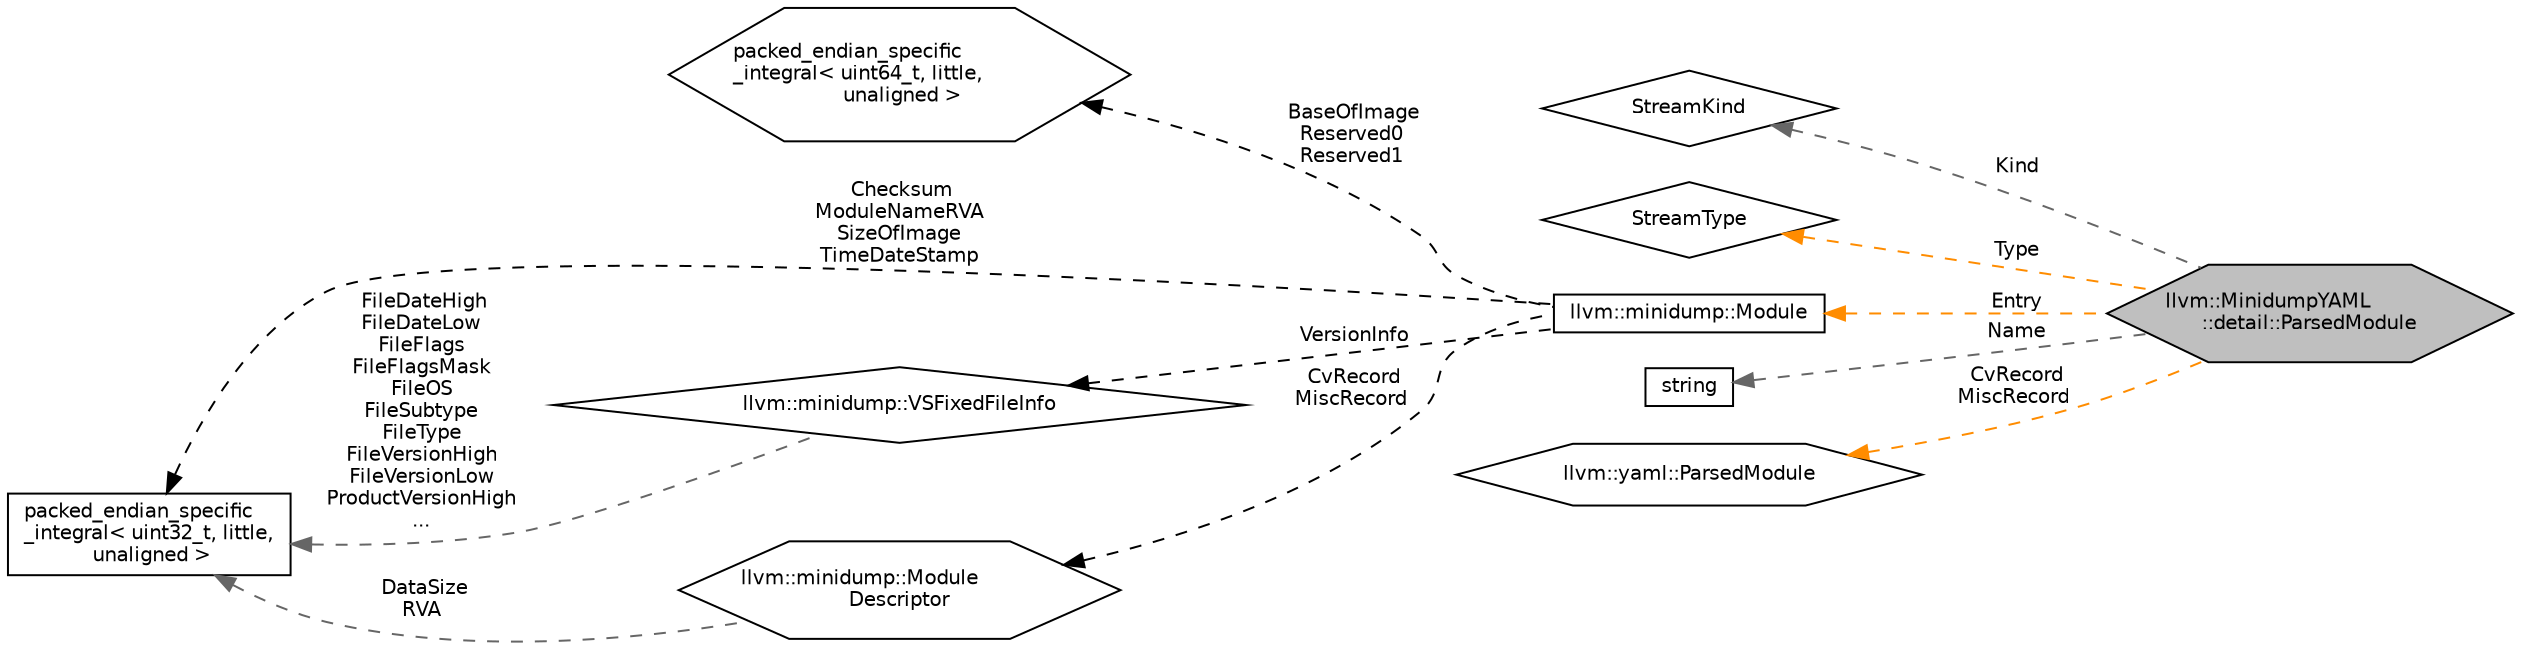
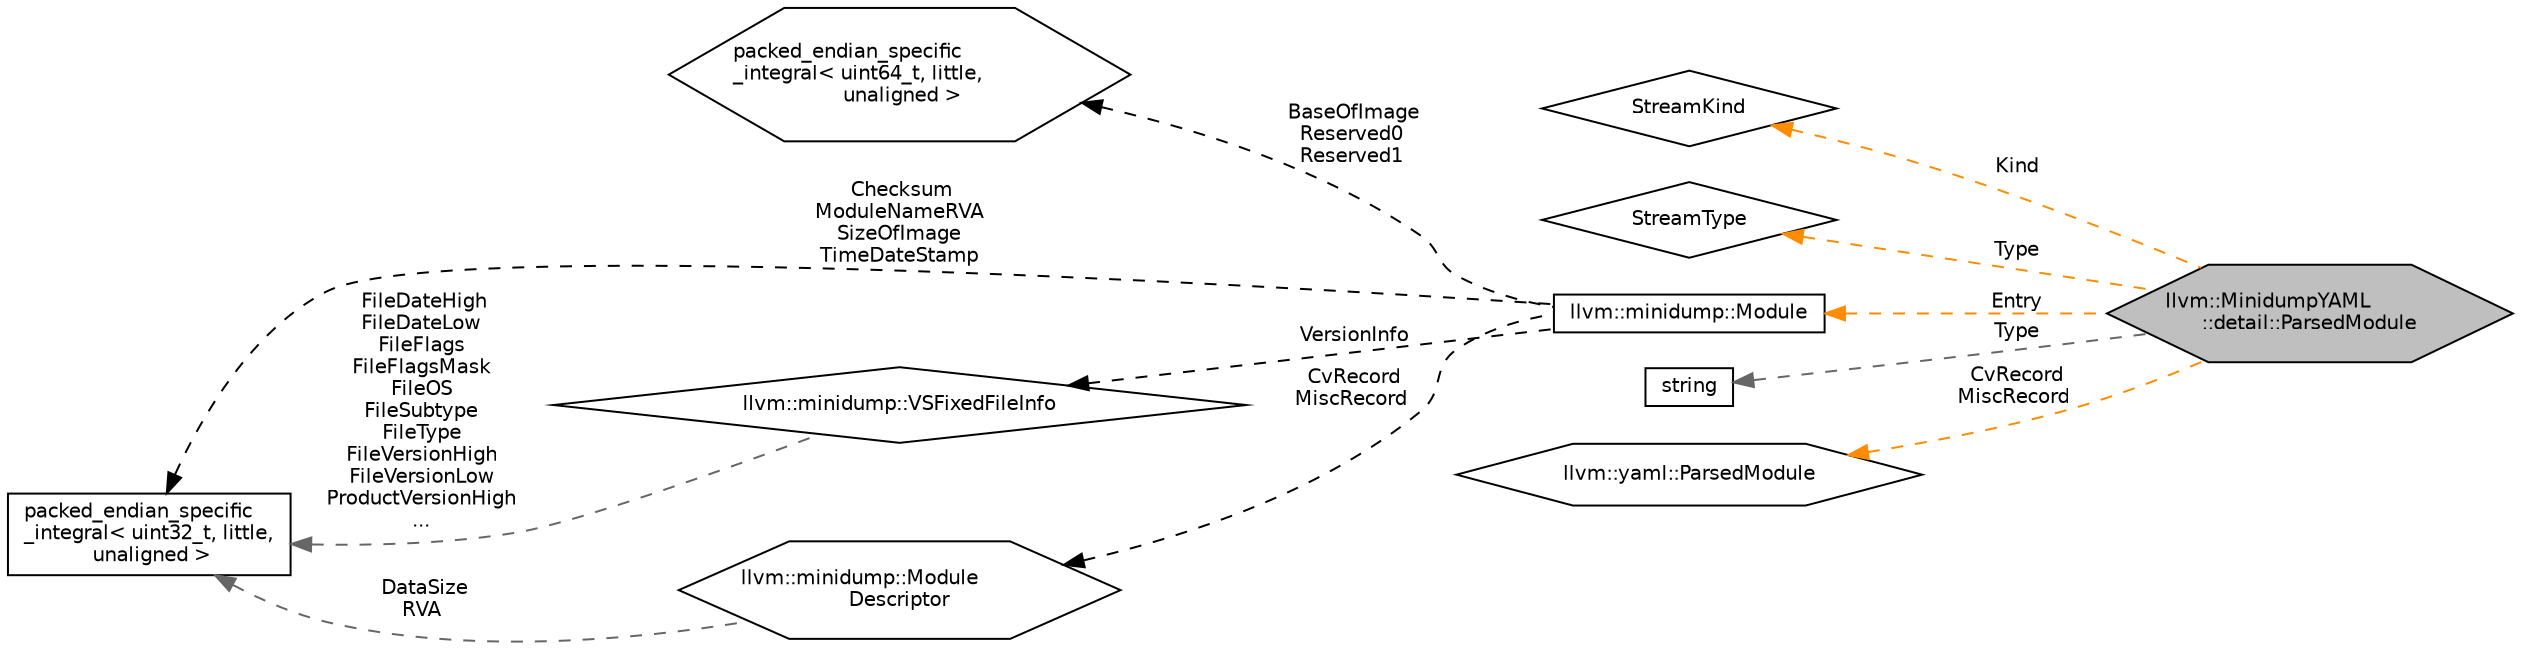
edge "llvm::MinidumpYAML ::detail::ParsedModule" -> "StreamKind": color gray40 -> darkorange
edge "llvm::MinidumpYAML ::detail::ParsedModule" -> "string": label " Name" -> " Type"
